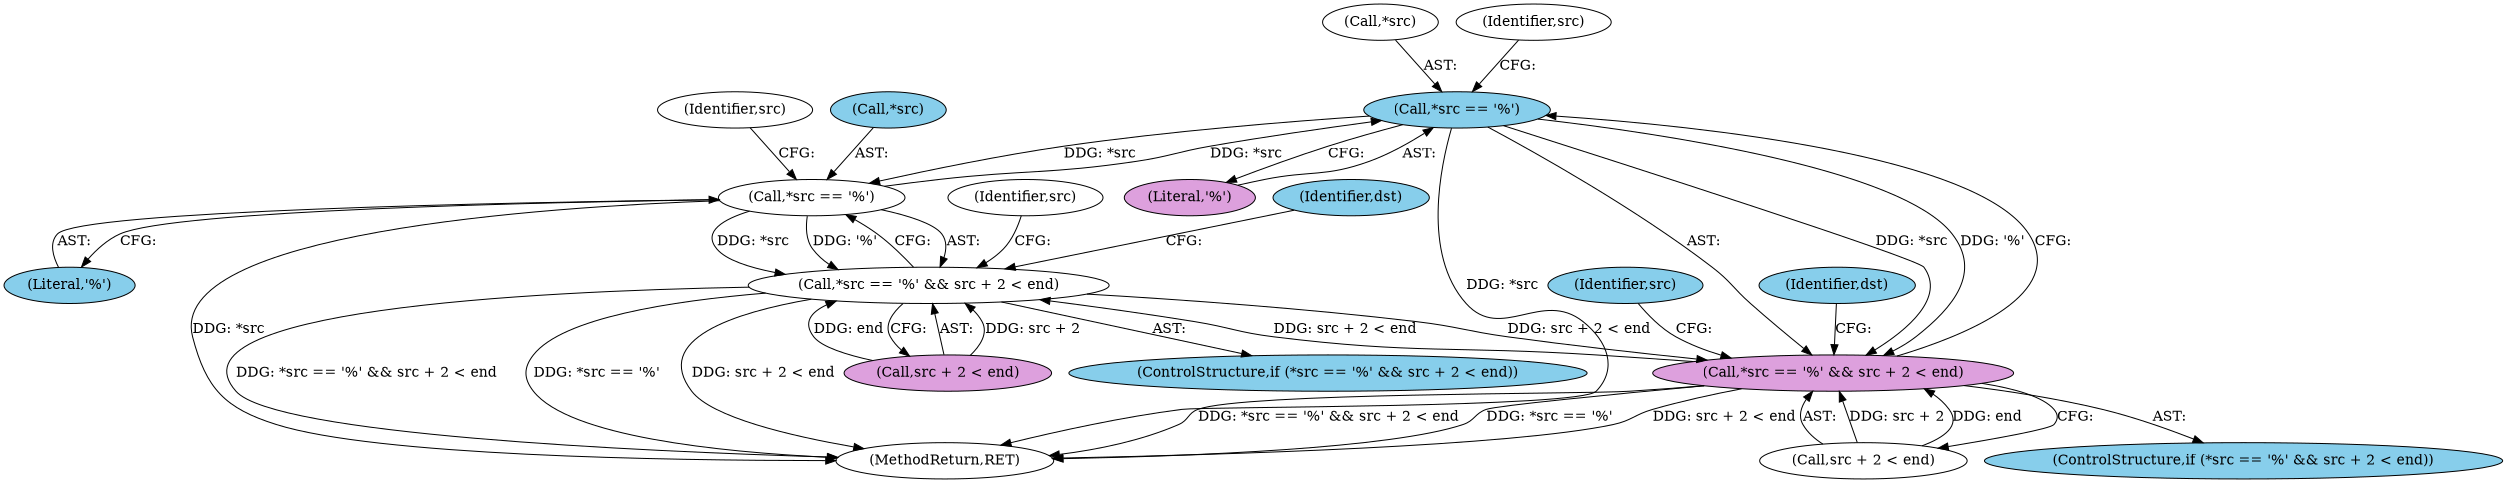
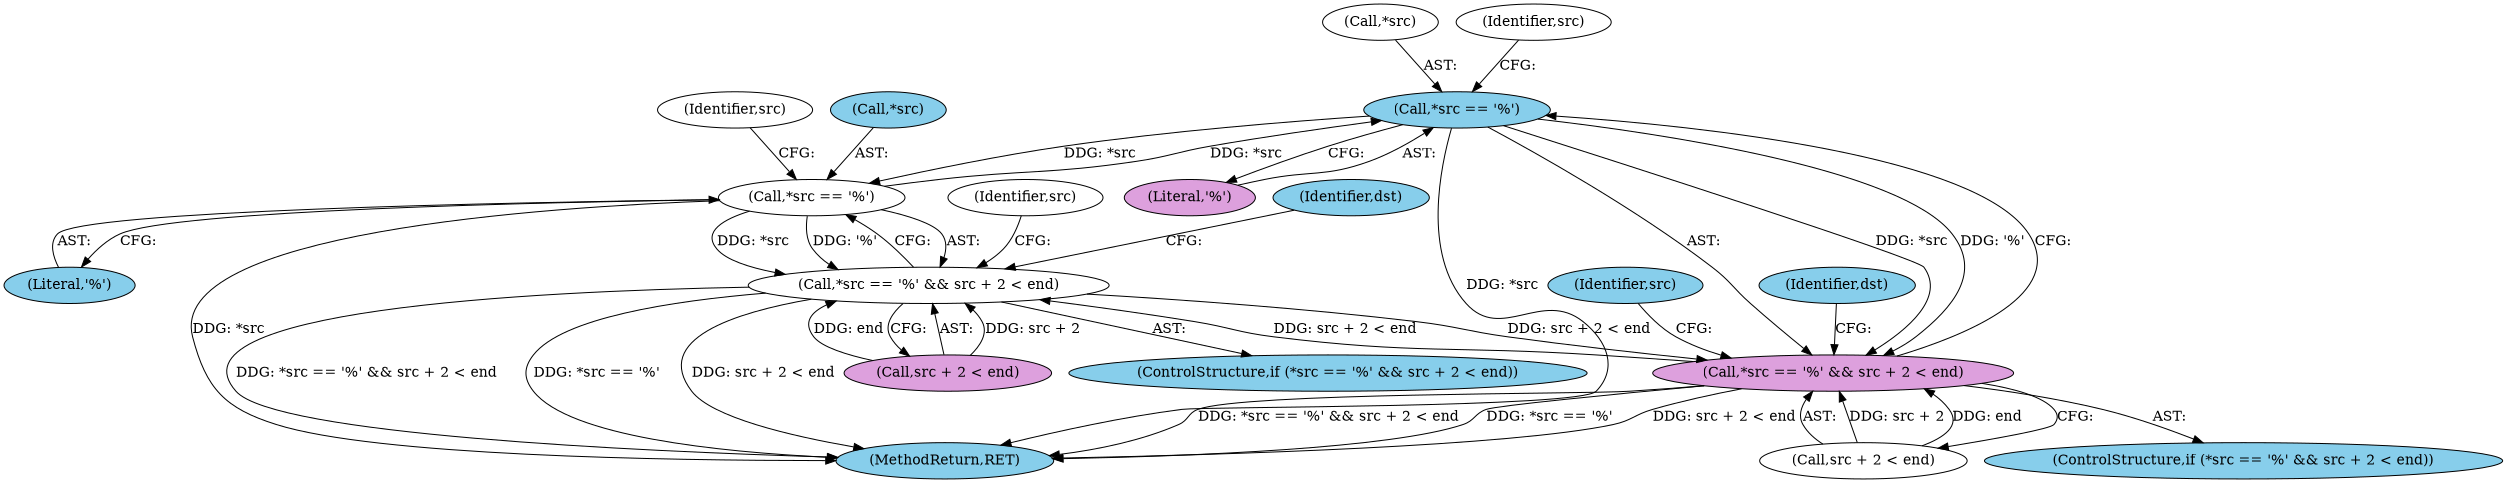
node "(MethodReturn,RET)": fillcolor white -> skyblue
